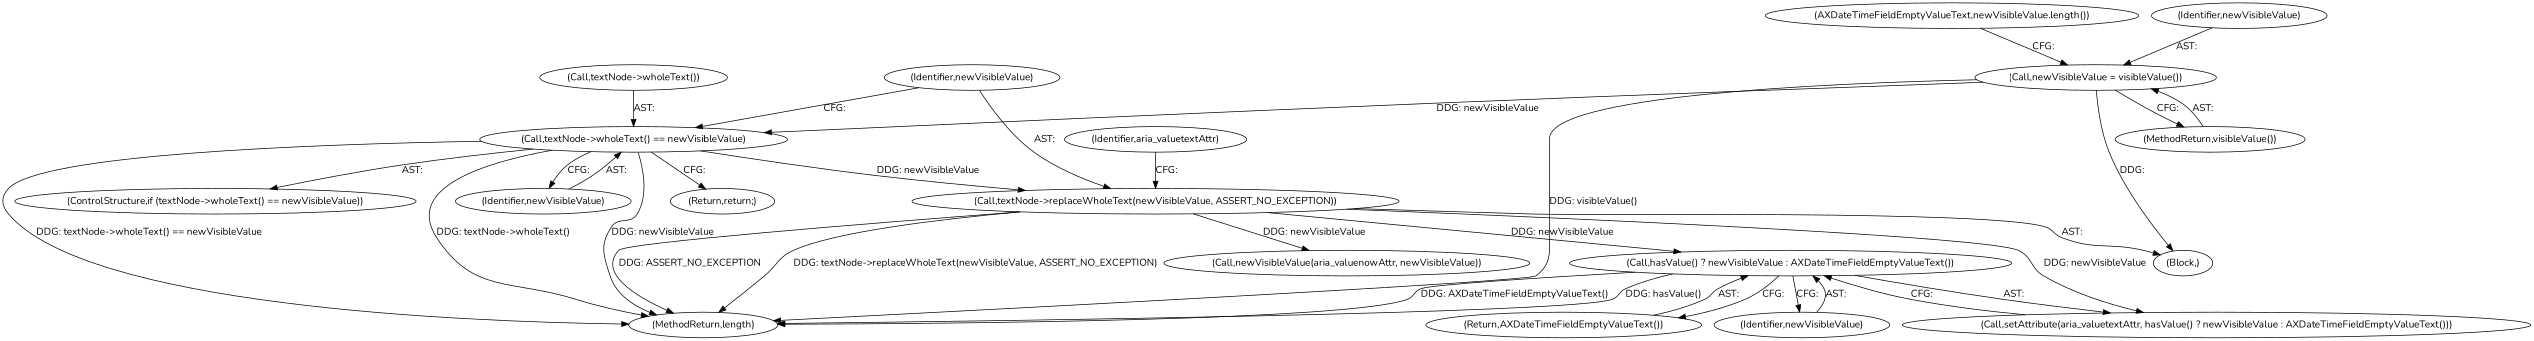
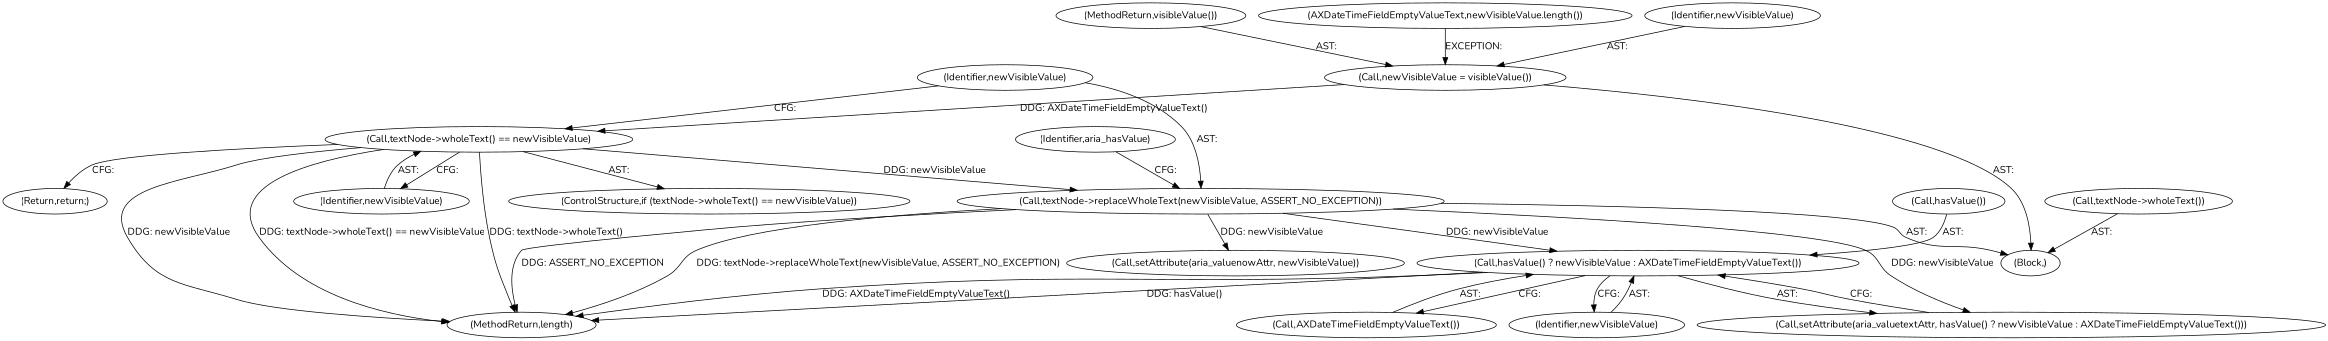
edge "(AXDateTimeFieldEmptyValueText,newVisibleValue.length())" -> "(Call,newVisibleValue = visibleValue())": label "CFG: " -> "EXCEPTION: "
edge "(Call,textNode->wholeText())" -> "(Call,textNode->wholeText() == newVisibleValue)": now "(Call,textNode->wholeText())" -> "(Block,)"
edge "(Call,newVisibleValue = visibleValue())" -> "(Call,textNode->wholeText() == newVisibleValue)": label "DDG: newVisibleValue" -> "DDG: AXDateTimeFieldEmptyValueText()"
edge "(Call,newVisibleValue = visibleValue())" -> "(MethodReturn,visibleValue())": removed, label "CFG:"
node "(Identifier,aria_valuetextAttr)": label "(Identifier,aria_valuetextAttr)" -> "(Identifier,aria_hasValue)"
edge "(Call,newVisibleValue = visibleValue())" -> "(Block,)": label "DDG: " -> "AST: "
node "(Call,hasValue())": added
node "(Call,newVisibleValue(aria_valuenowAttr, newVisibleValue))": label "(Call,newVisibleValue(aria_valuenowAttr, newVisibleValue))" -> "(Call,setAttribute(aria_valuenowAttr, newVisibleValue))"
edge "(Call,newVisibleValue = visibleValue())" -> "(MethodReturn,length)": removed, label "DDG: visibleValue()"
node "(Return,AXDateTimeFieldEmptyValueText())": label "(Return,AXDateTimeFieldEmptyValueText())" -> "(Call,AXDateTimeFieldEmptyValueText())"
